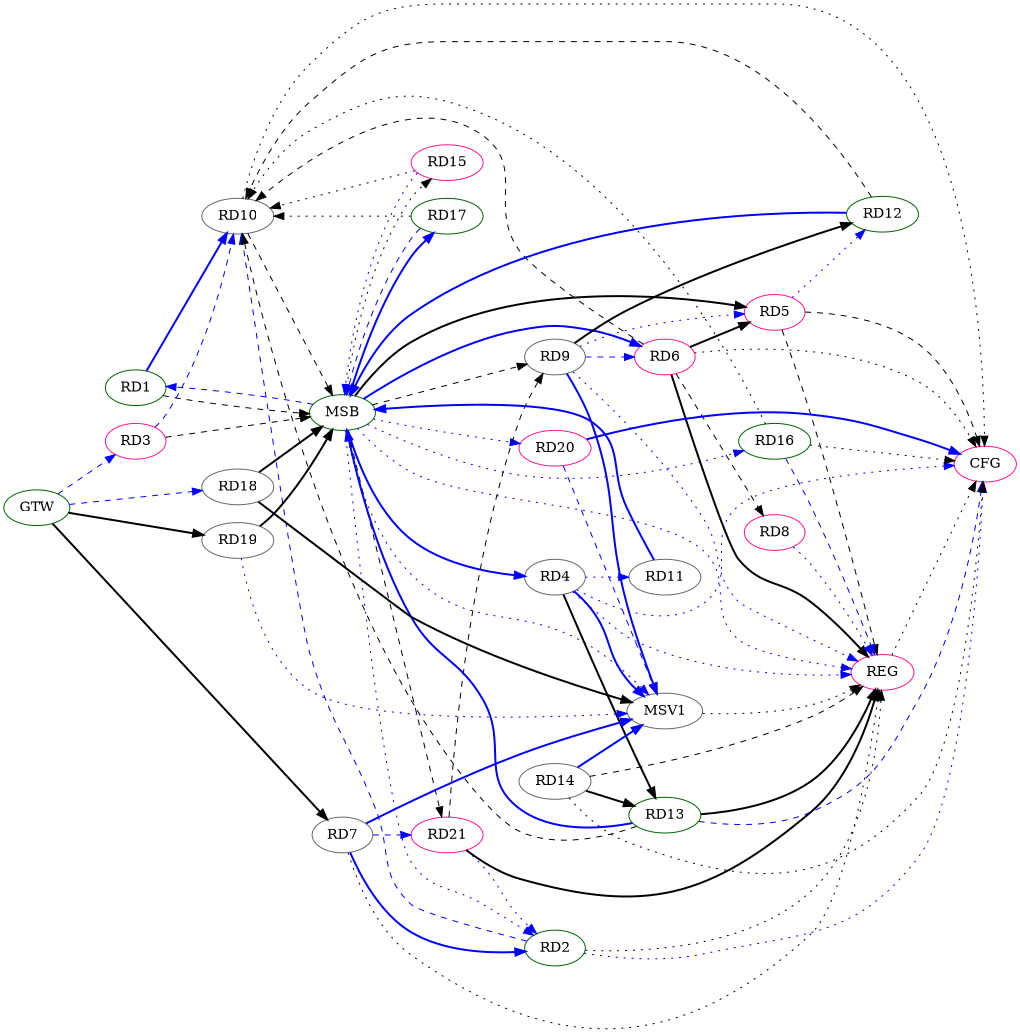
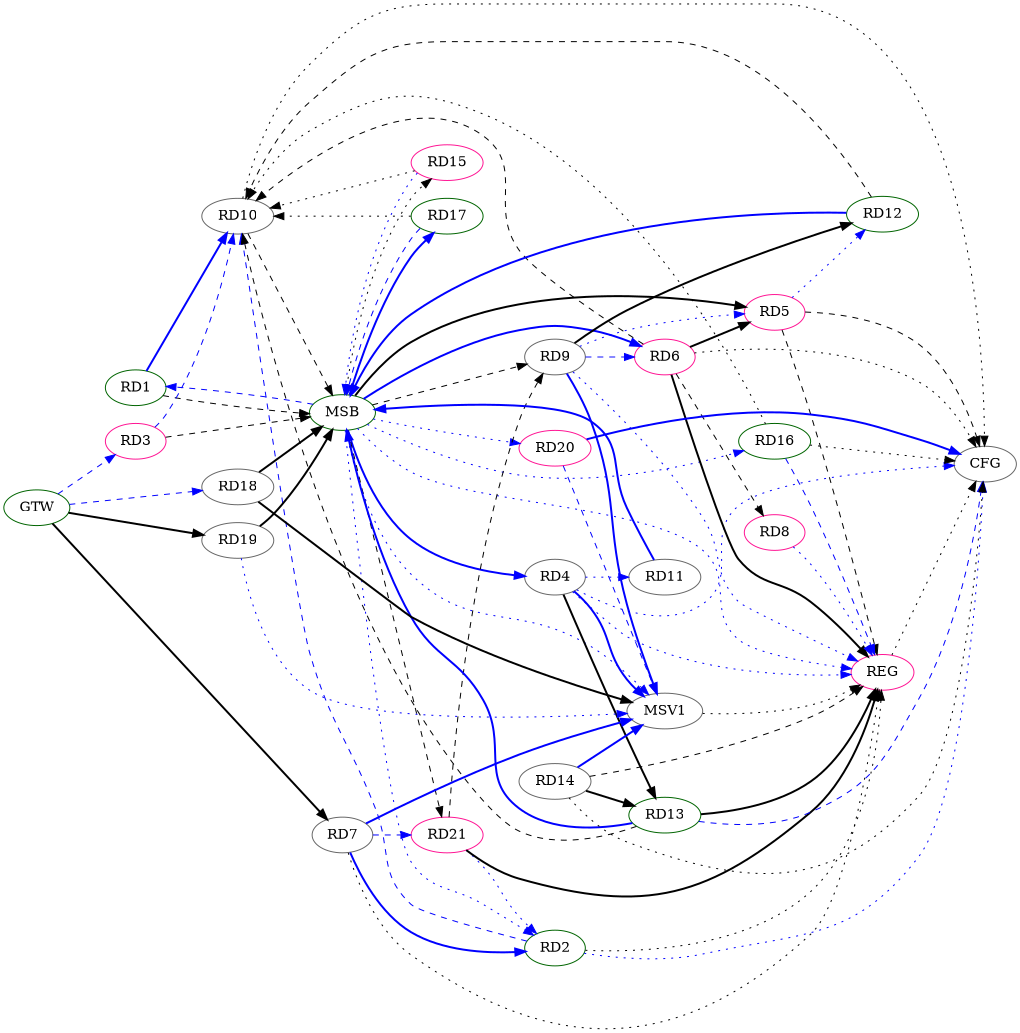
node "CFG": color deeppink -> gray40
